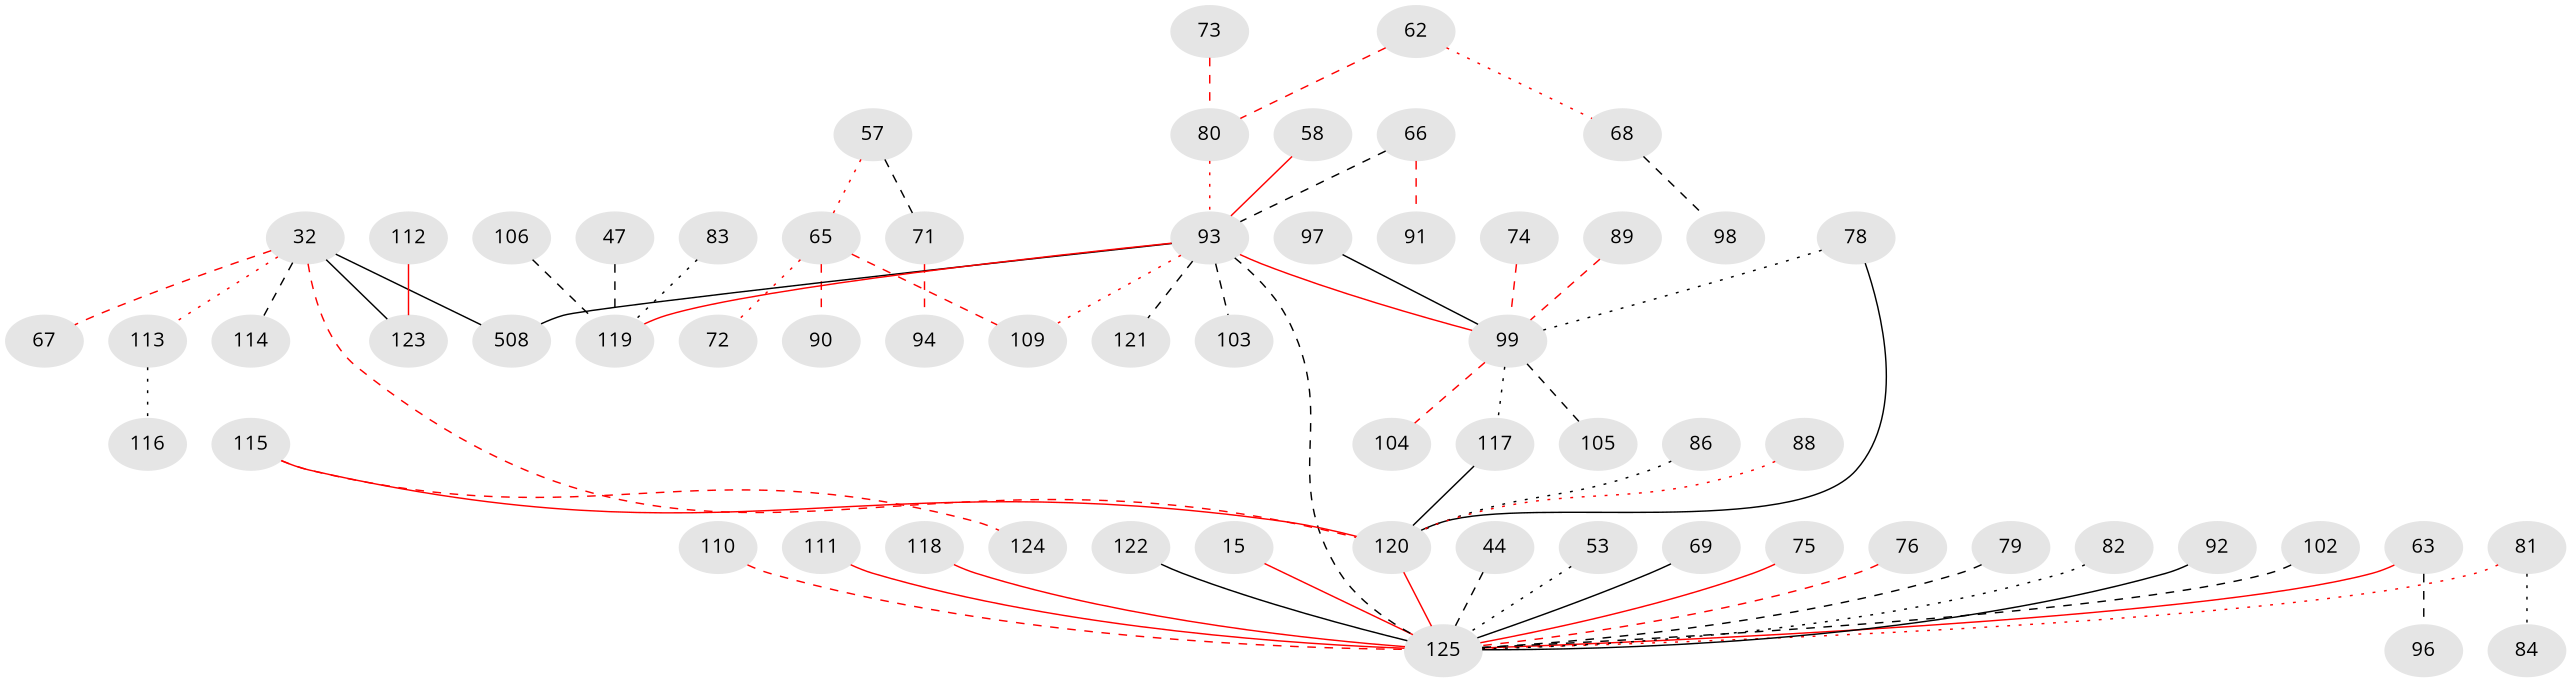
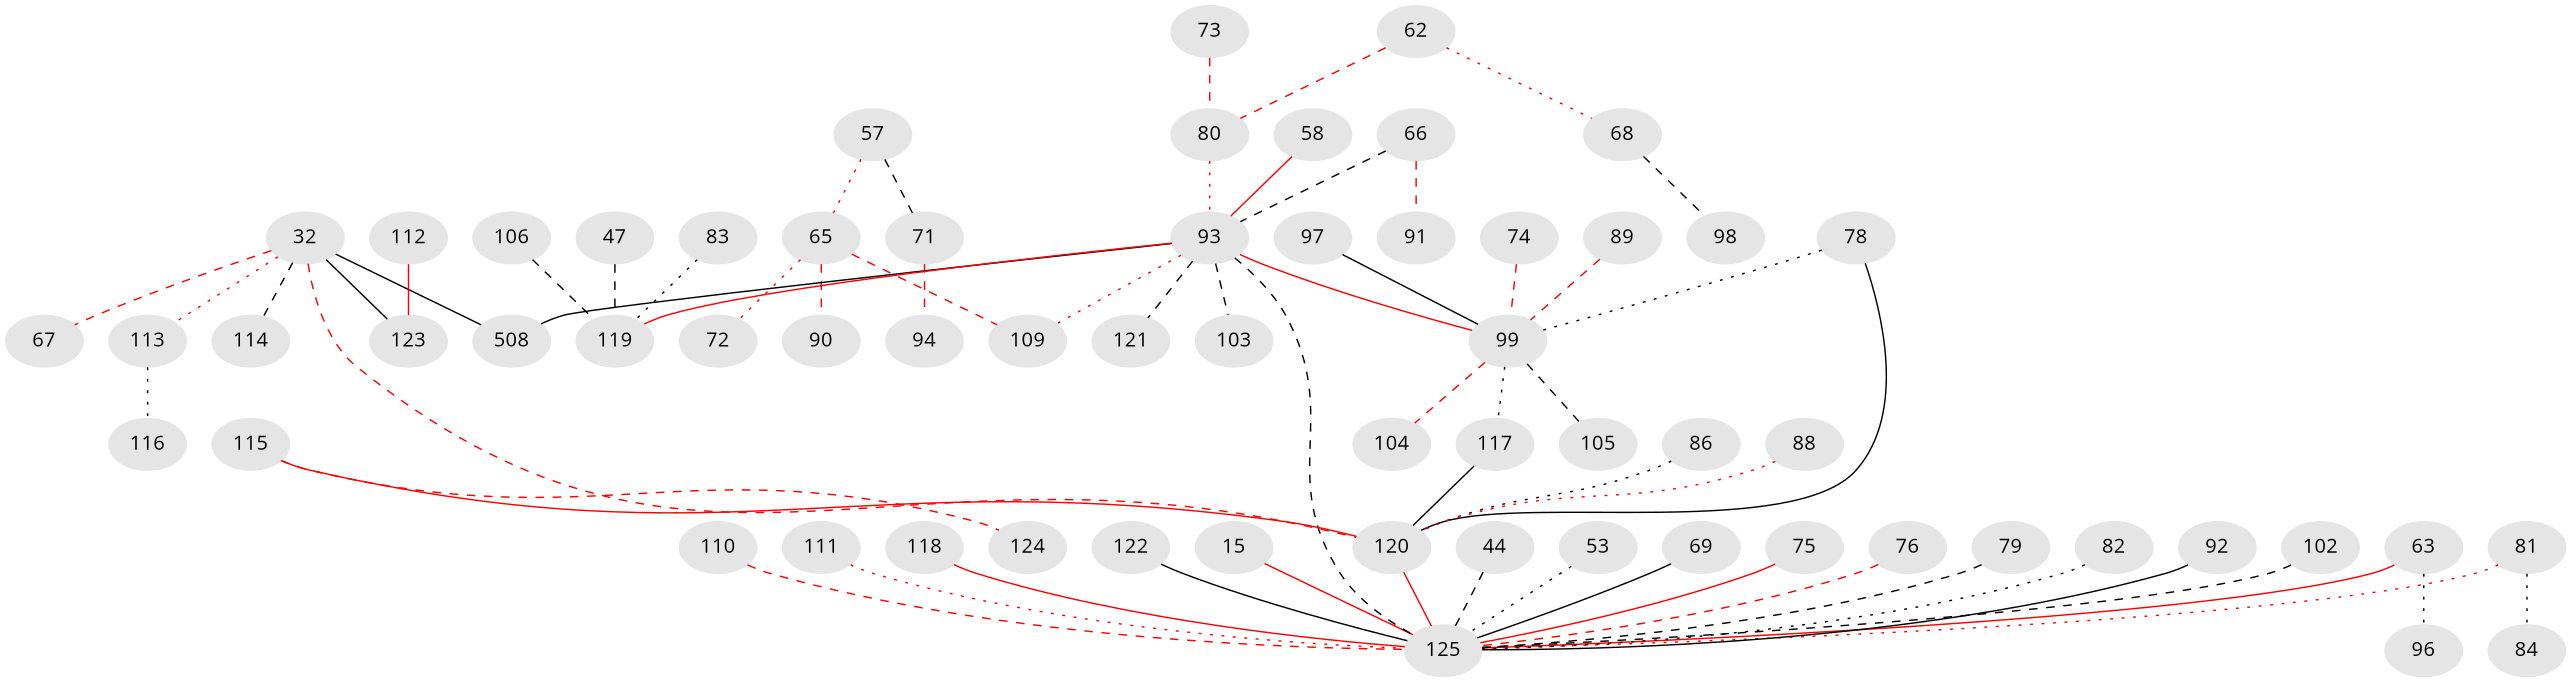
edge "63" -- "96": style dashed -> dotted
edge "111" -- "125": style solid -> dotted
